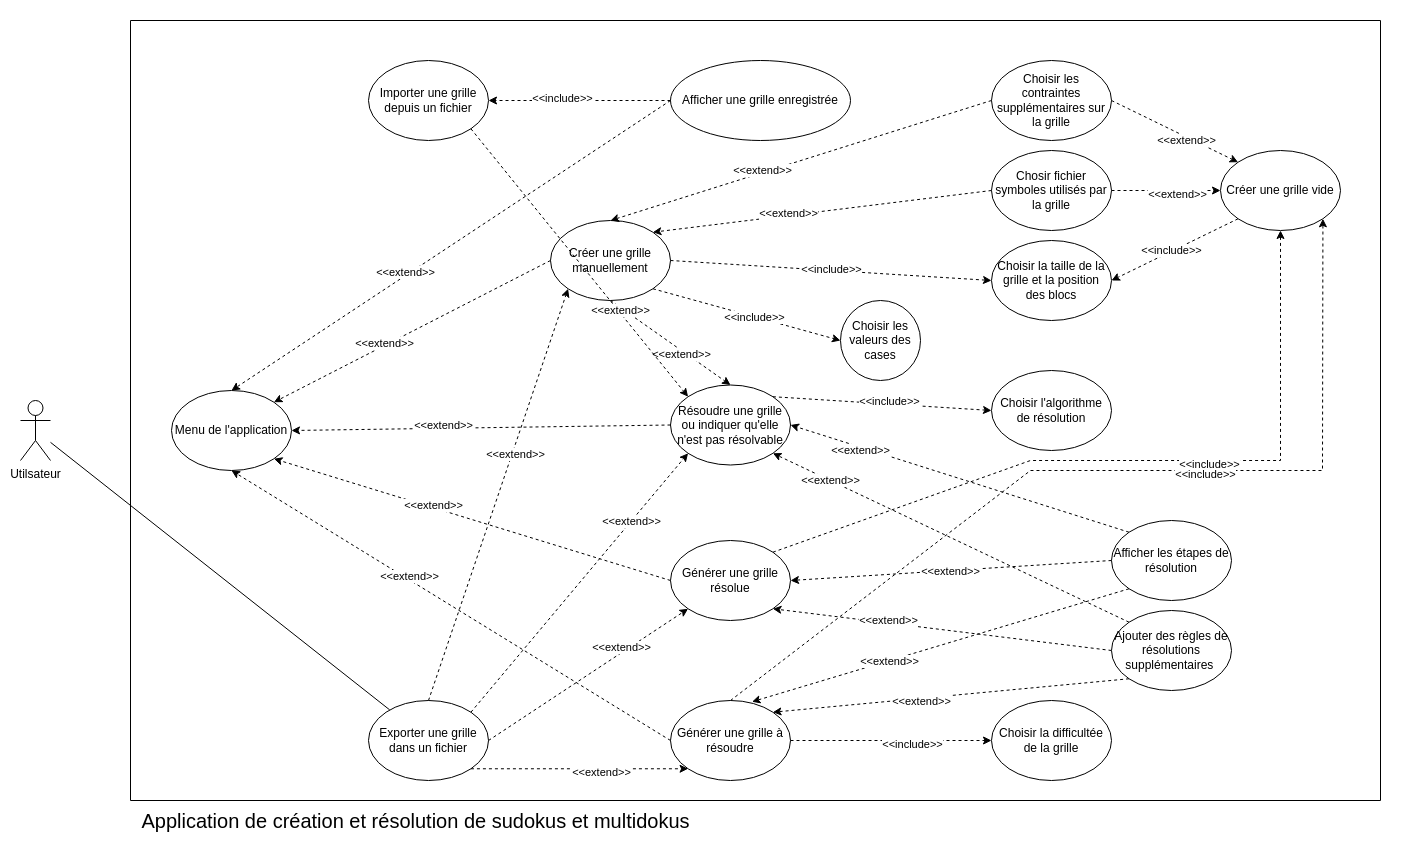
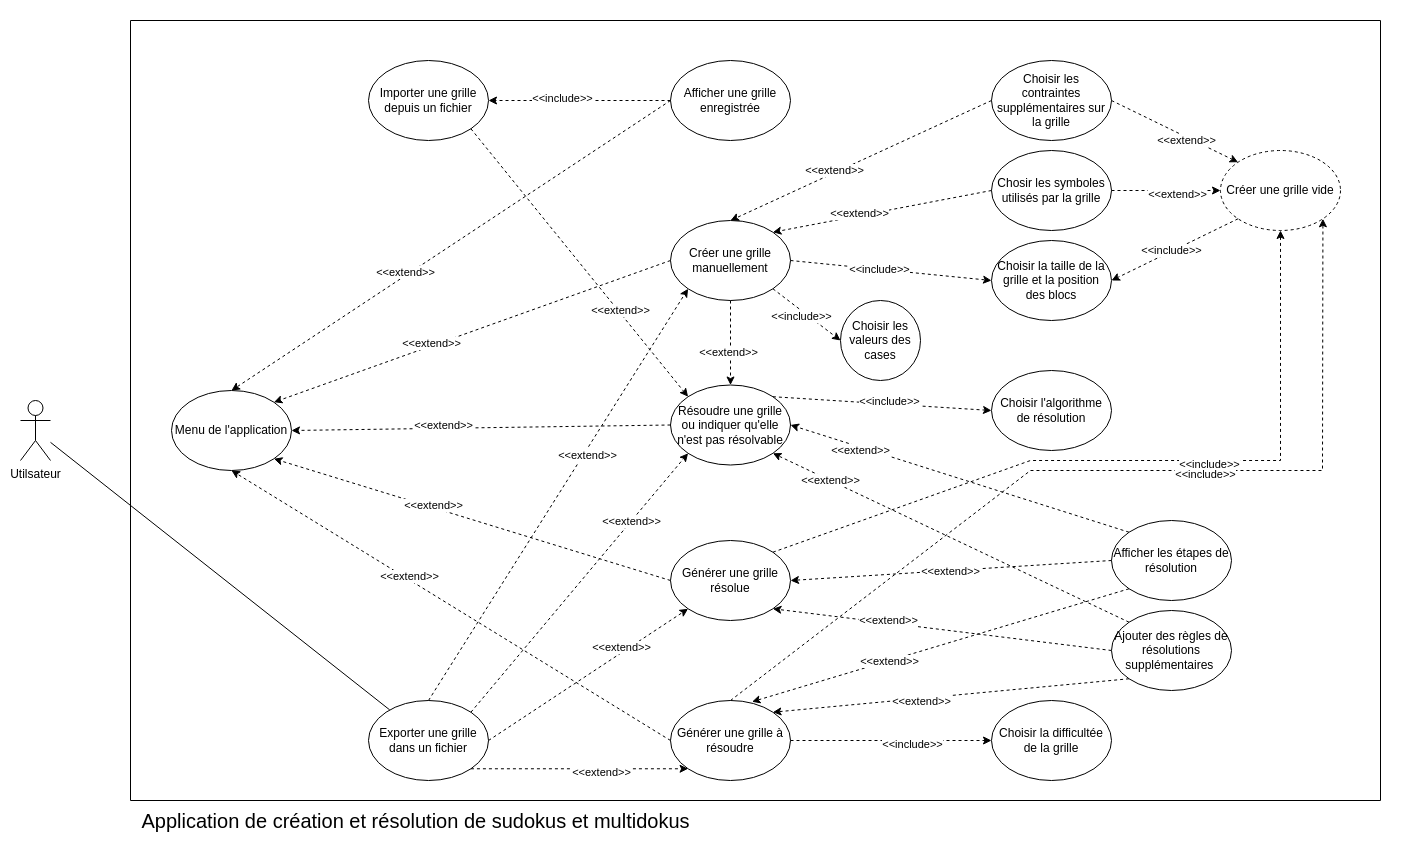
node "Afficher une grille enregistrée": size 180x80 -> 120x80
node "Chosir fichier symboles utilisés par la grille": label "Chosir fichier symboles utilisés par la grille" -> "Chosir les symboles utilisés par la grille"
node "Créer une grille vide": style solid -> dashed
node "Créer une grille manuellement": moved (611, 261) -> (731, 261)
